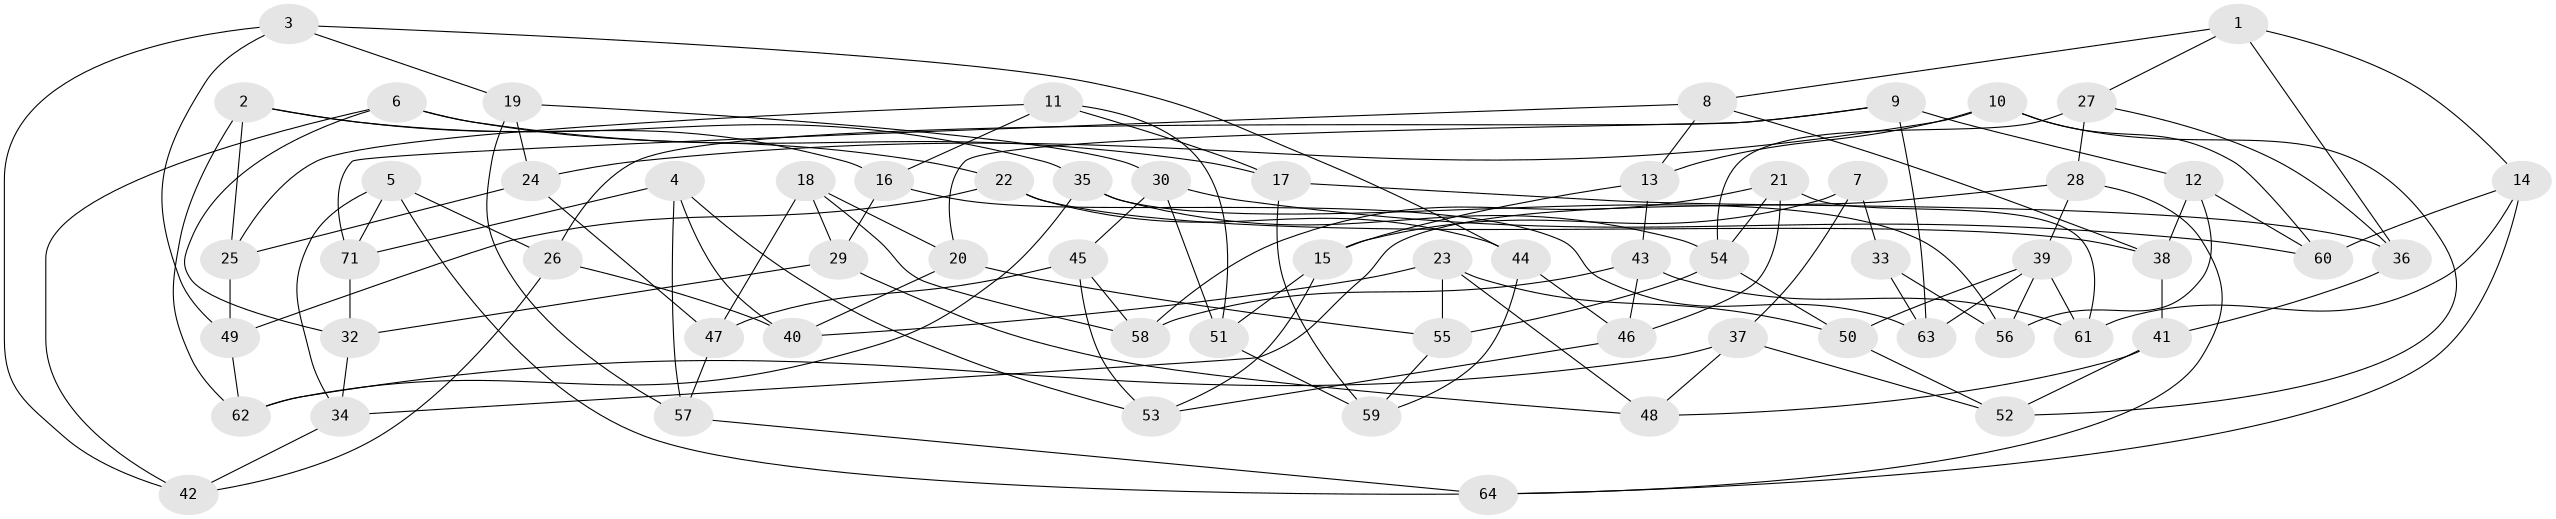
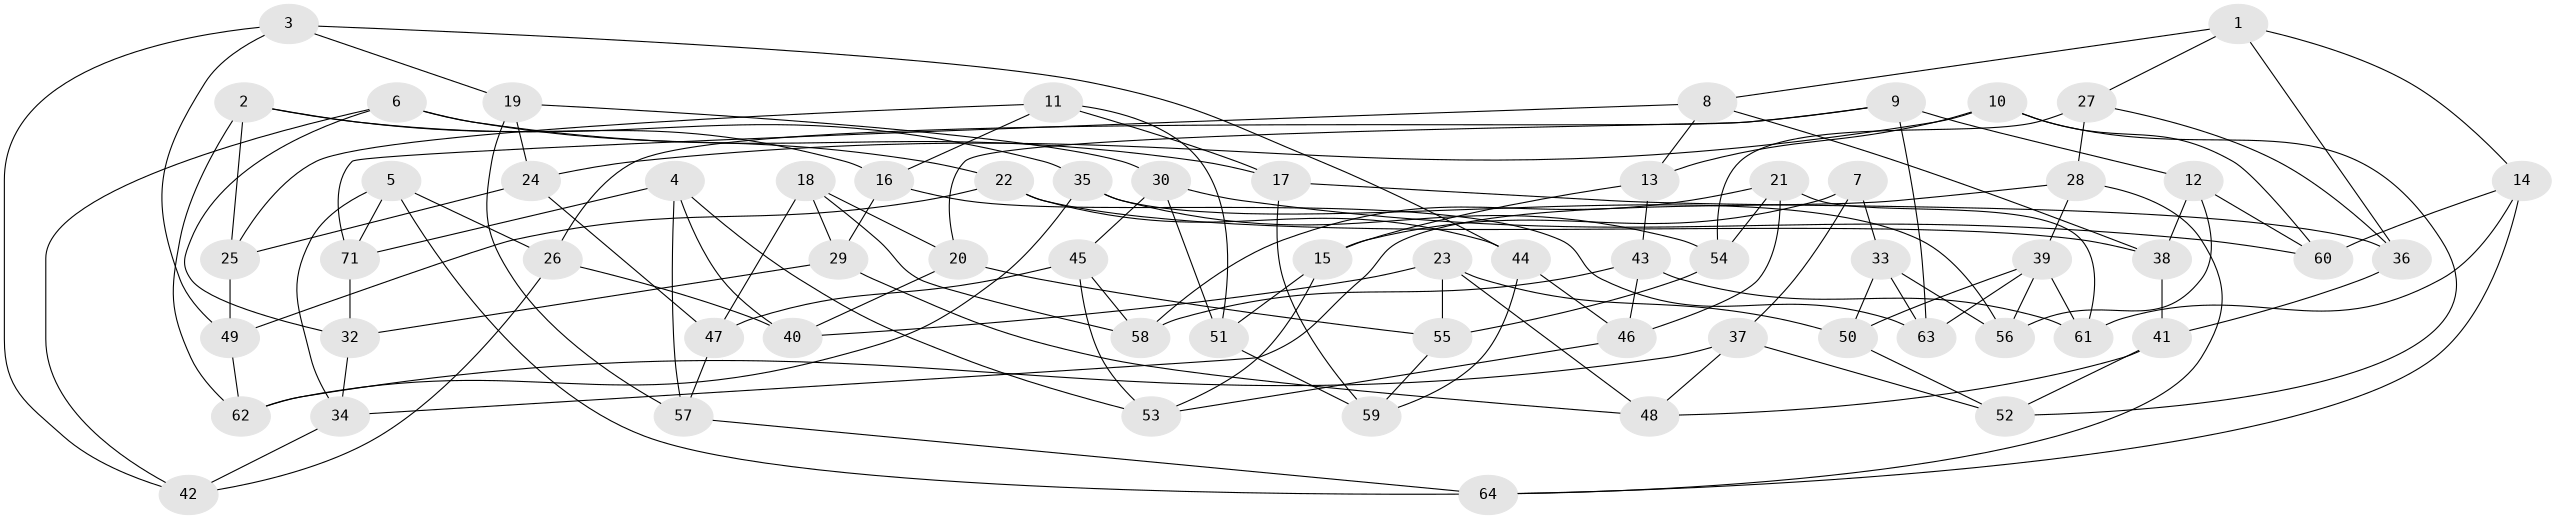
edge "54" -- "50": now "33" -- "50"
